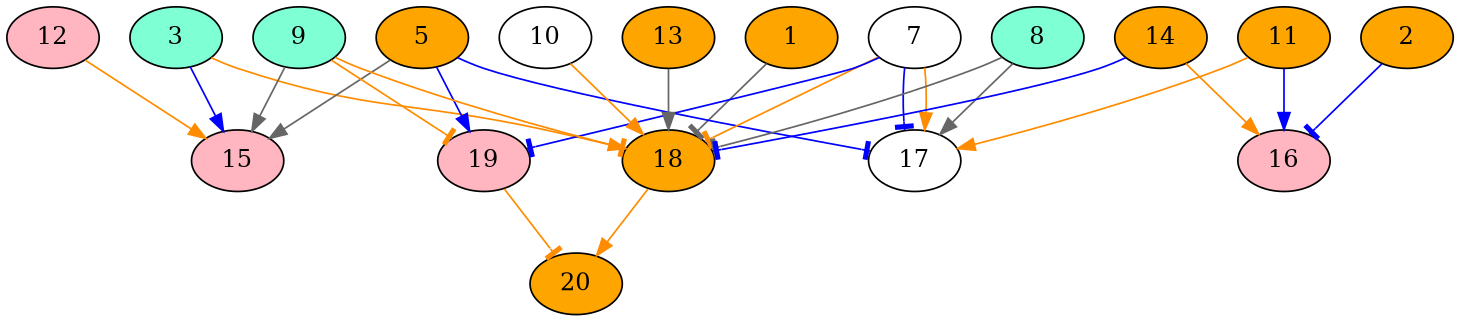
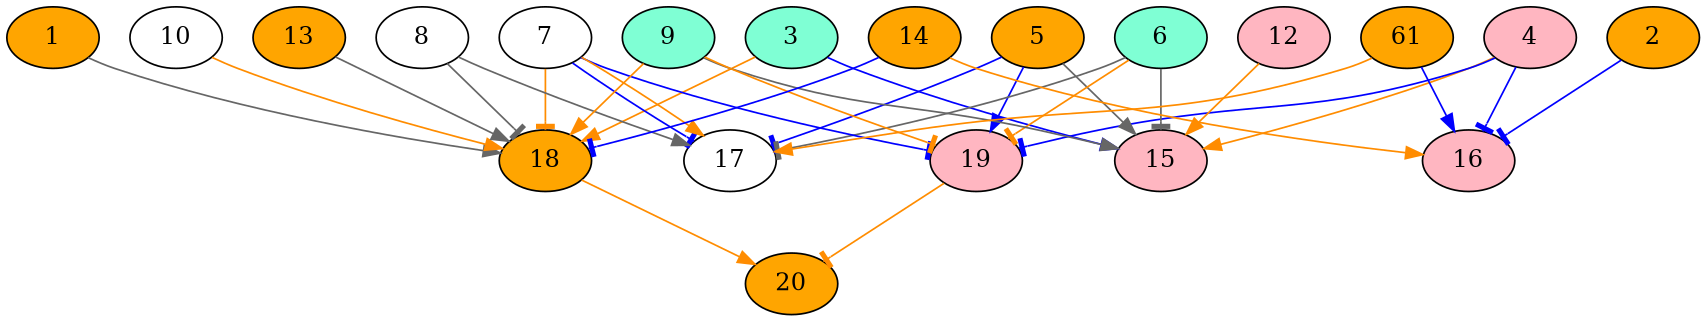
node "8": fillcolor aquamarine -> white
node "6": added
node "11": label "11" -> "61"
node "4": added
edge "1" -> "18": arrowhead tee -> normal
edge "9" -> "18": arrowhead tee -> normal
